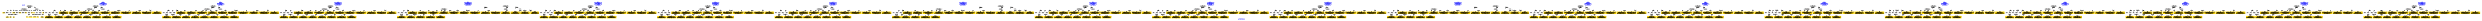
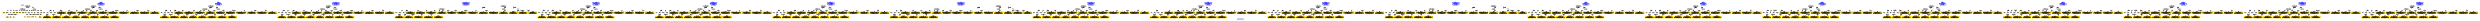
node "Dimension": fillcolor lightgray -> gold
node "CreditLine": fillcolor lightgray -> gold
node "Owner": fillcolor gold -> lightgray
node "Title": removed
